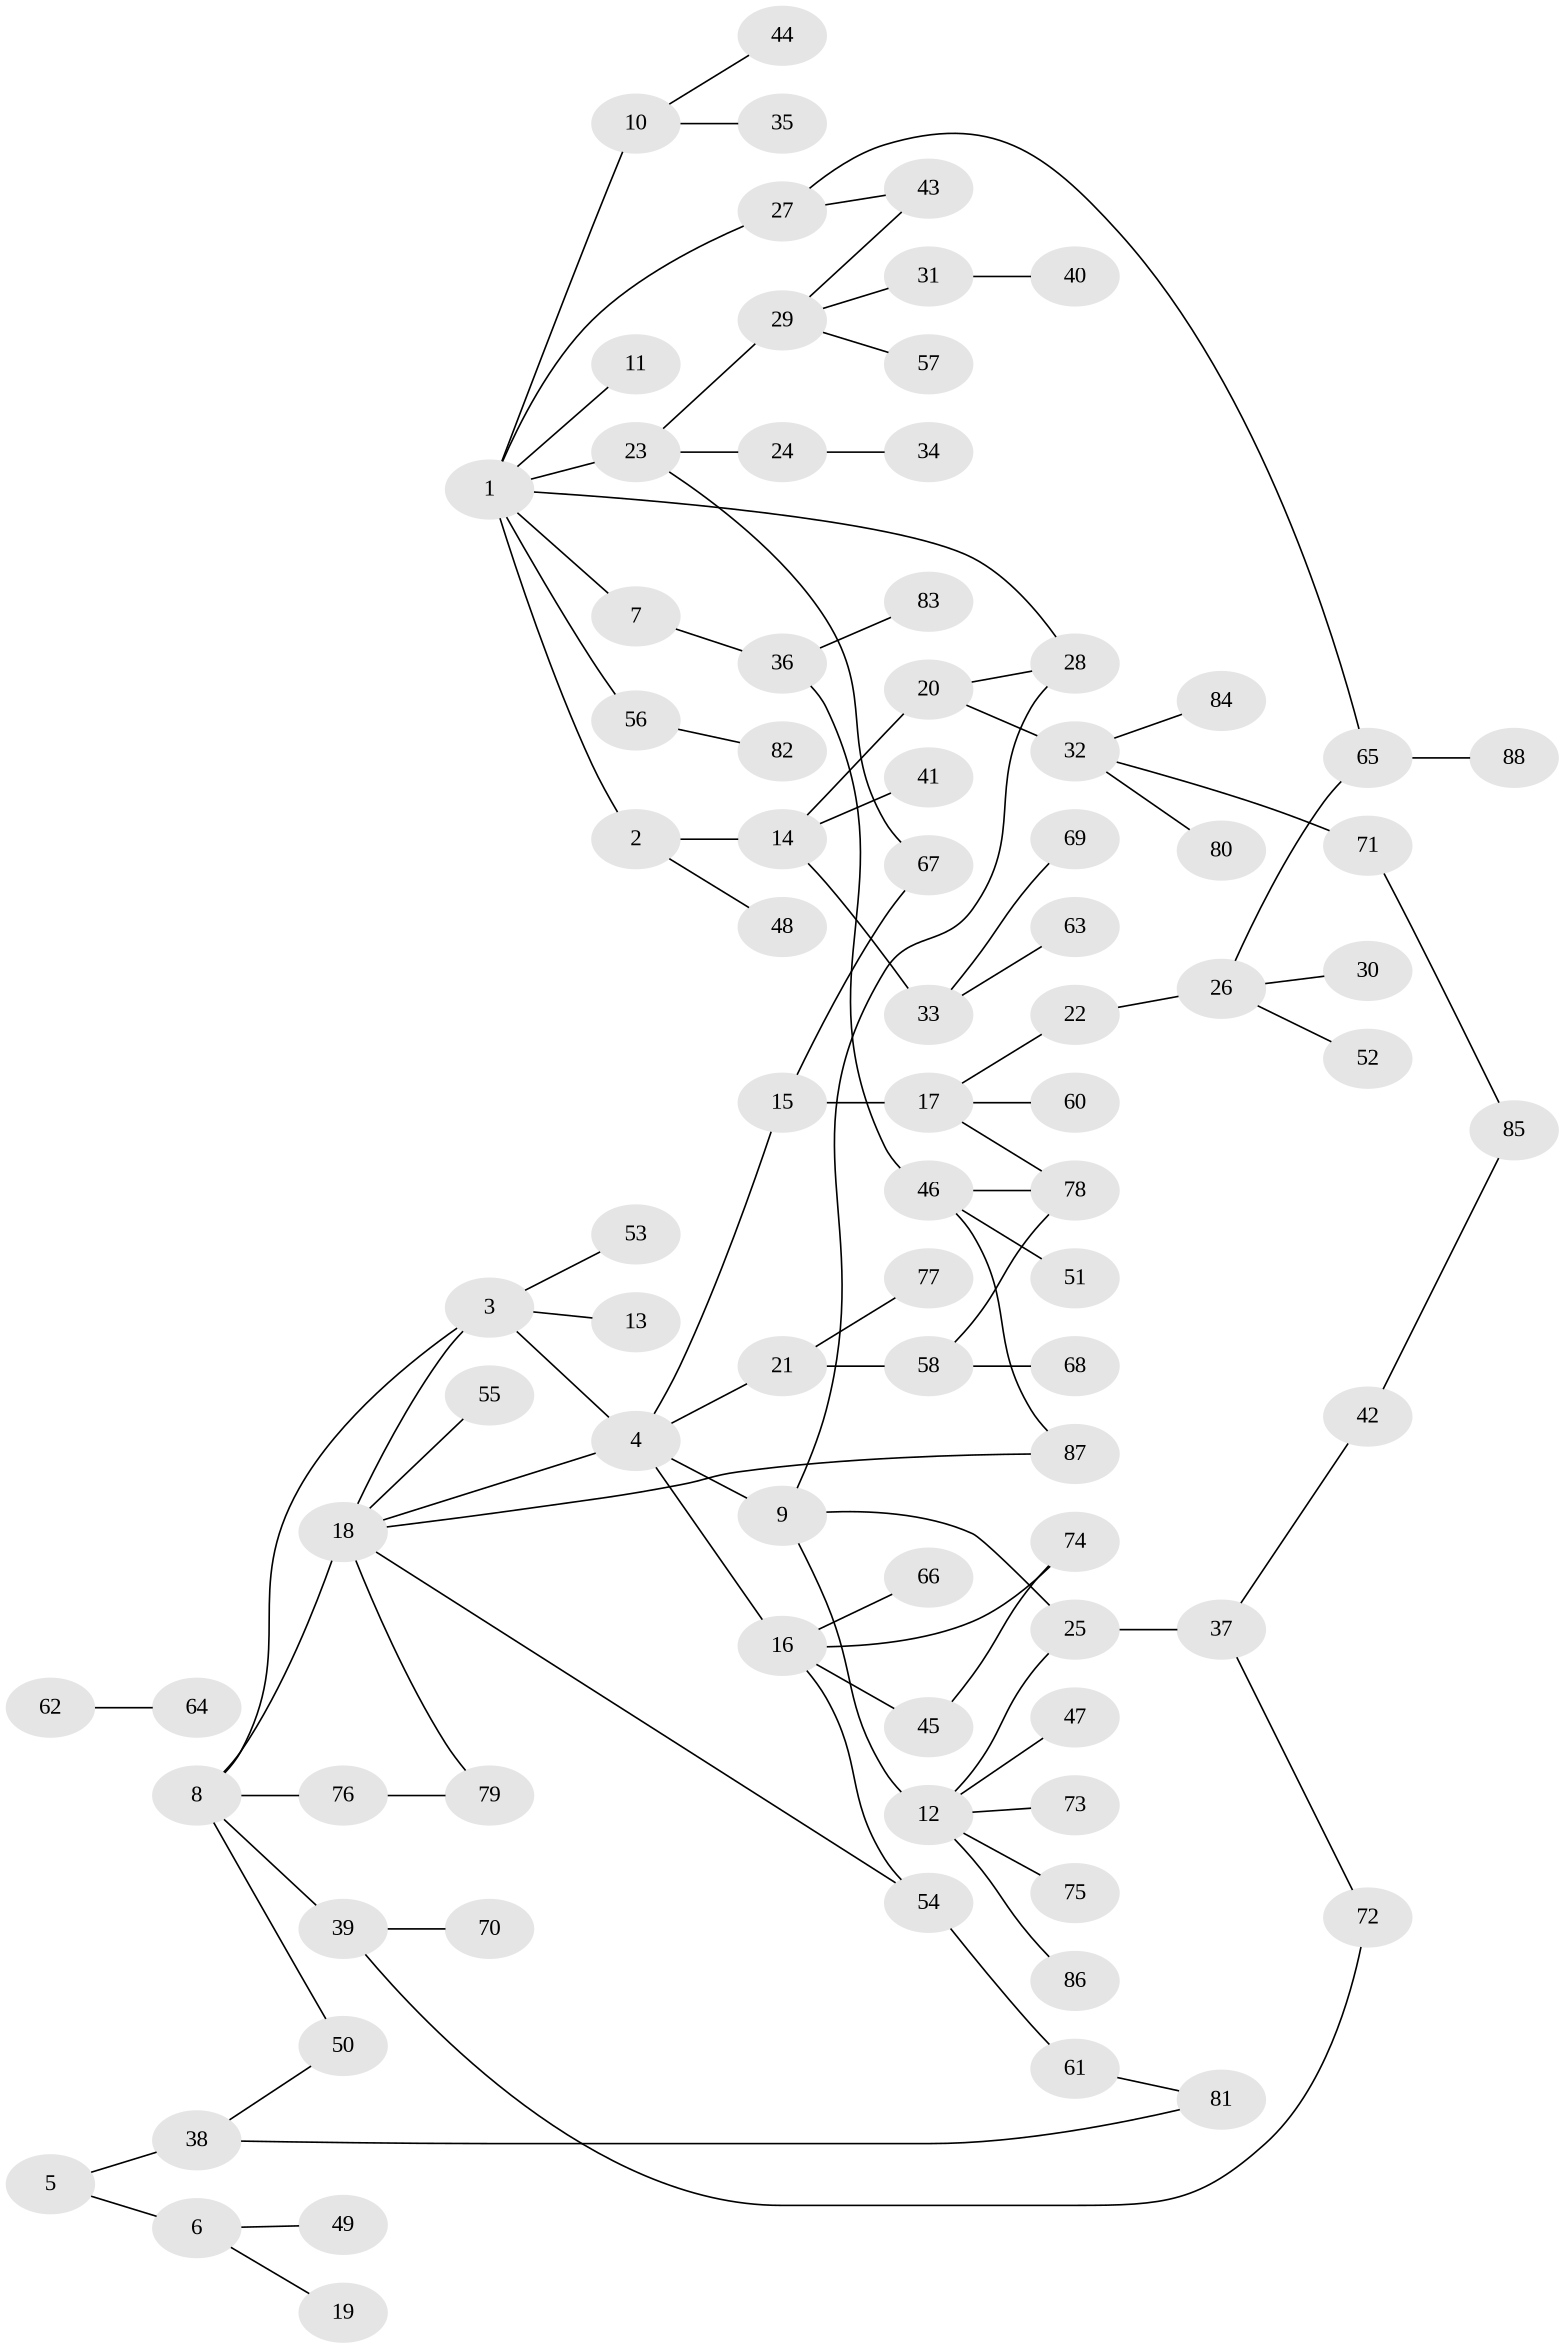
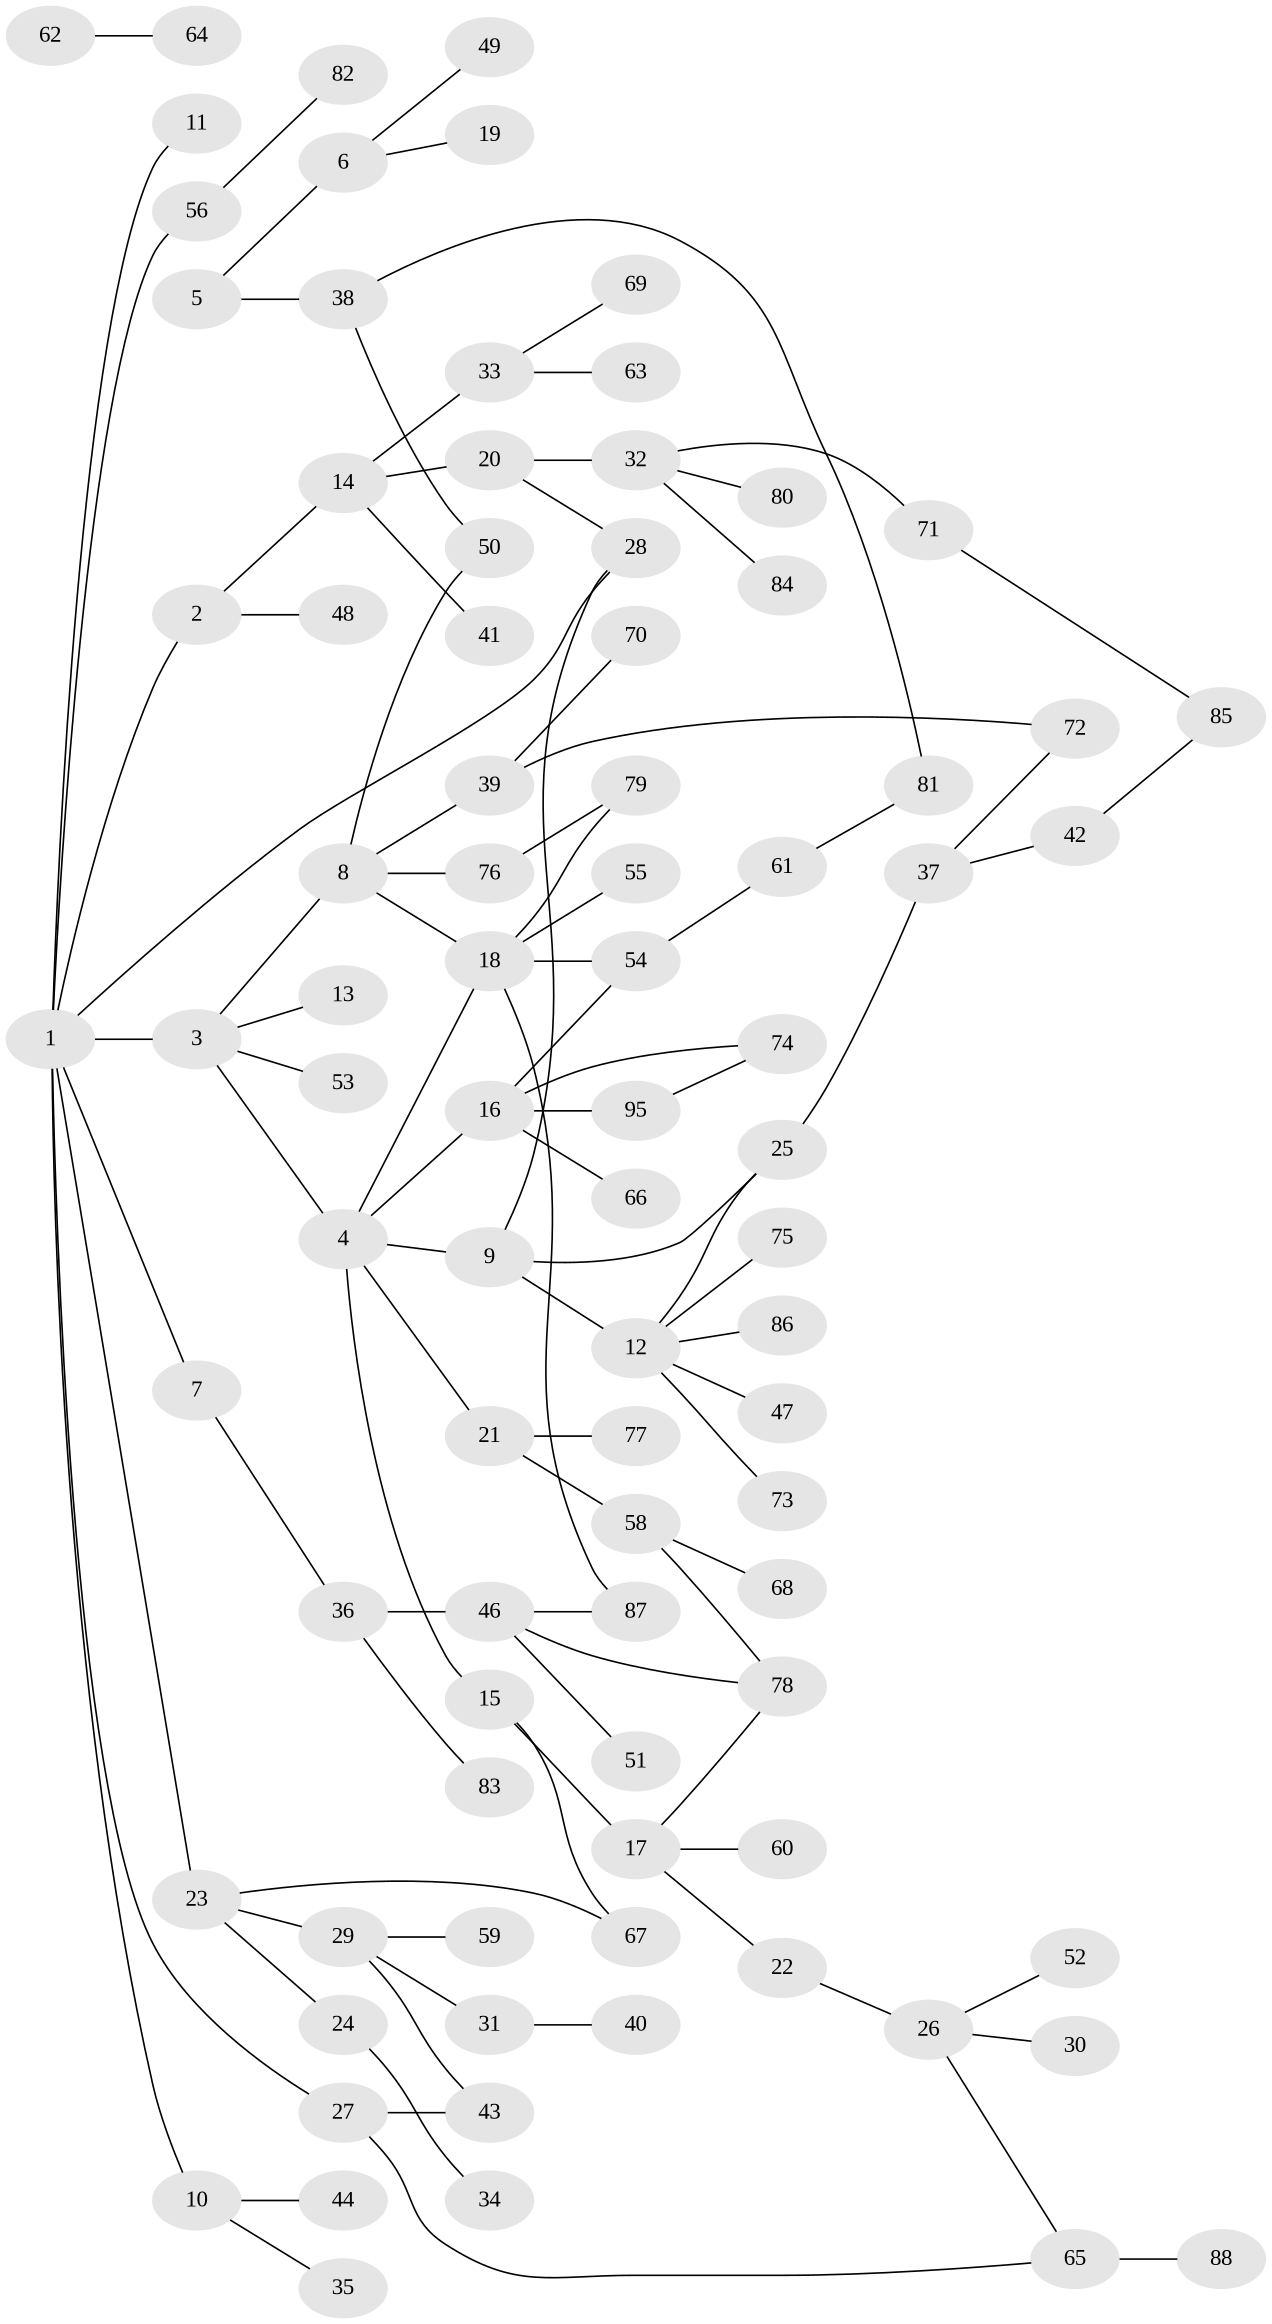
node "57": label "57" -> "59"
edge "3" -- "18": now "3" -- "1"
node "45": label "45" -> "95"
